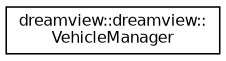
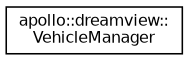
node "dreamview::dreamview:: VehicleManager": label "dreamview::dreamview:: VehicleManager" -> "apollo::dreamview:: VehicleManager"
